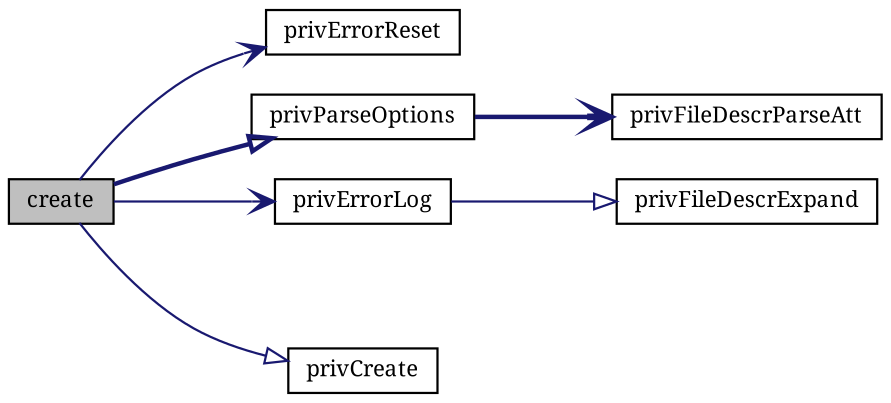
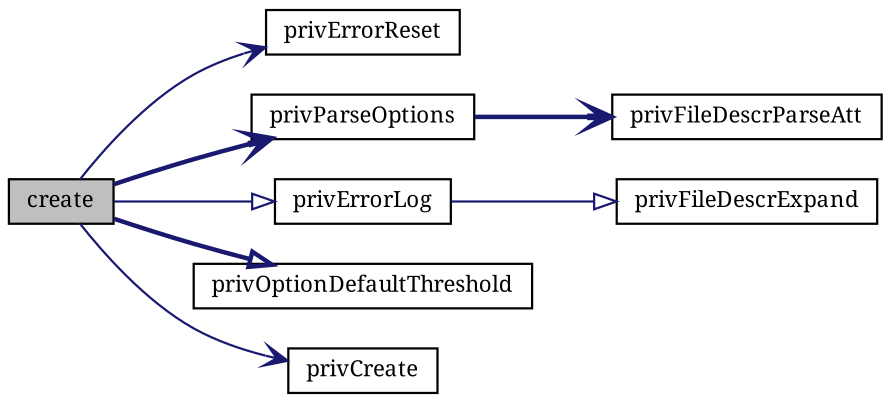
edge "create" -> "privParseOptions": arrowhead onormal -> vee
edge "create" -> "privErrorLog": arrowhead vee -> onormal
node "privOptionDefaultThreshold": added
edge "create" -> "privCreate": arrowhead onormal -> vee
